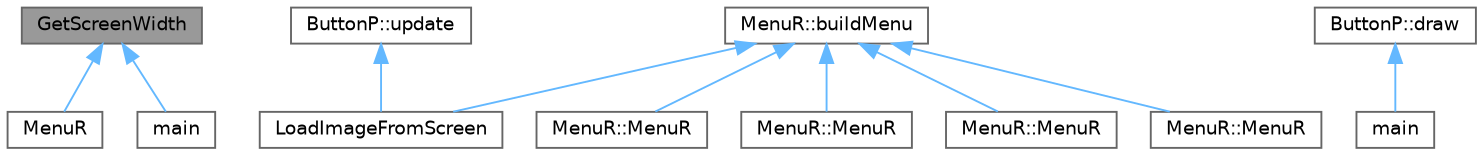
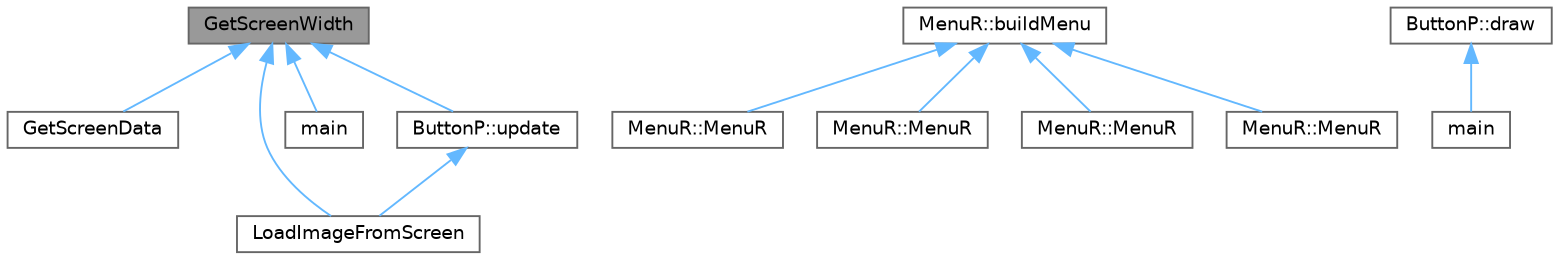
edge "LoadImageFromScreen" -> "MenuR::buildMenu": now "LoadImageFromScreen" -> "GetScreenWidth"
edge "ButtonP::update" -> "GetScreenWidth": added
node "MenuR": label "MenuR" -> "GetScreenData"
